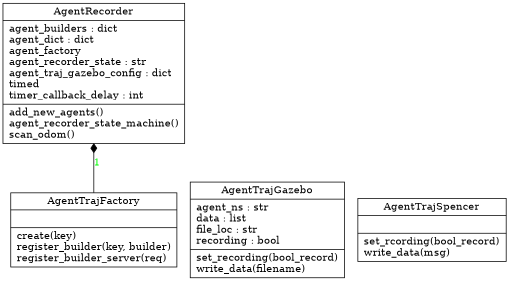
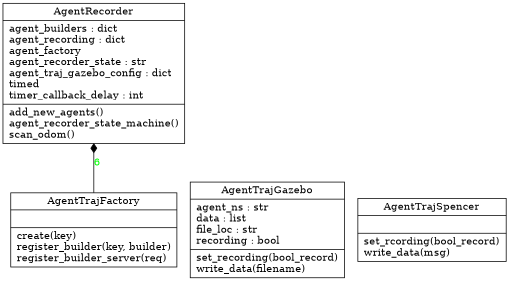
node "AgentRecorder": text "agent_dict : dict" -> "agent_recording : dict"
edge "AgentTrajFactory" -> "AgentRecorder": label "1" -> "6"
